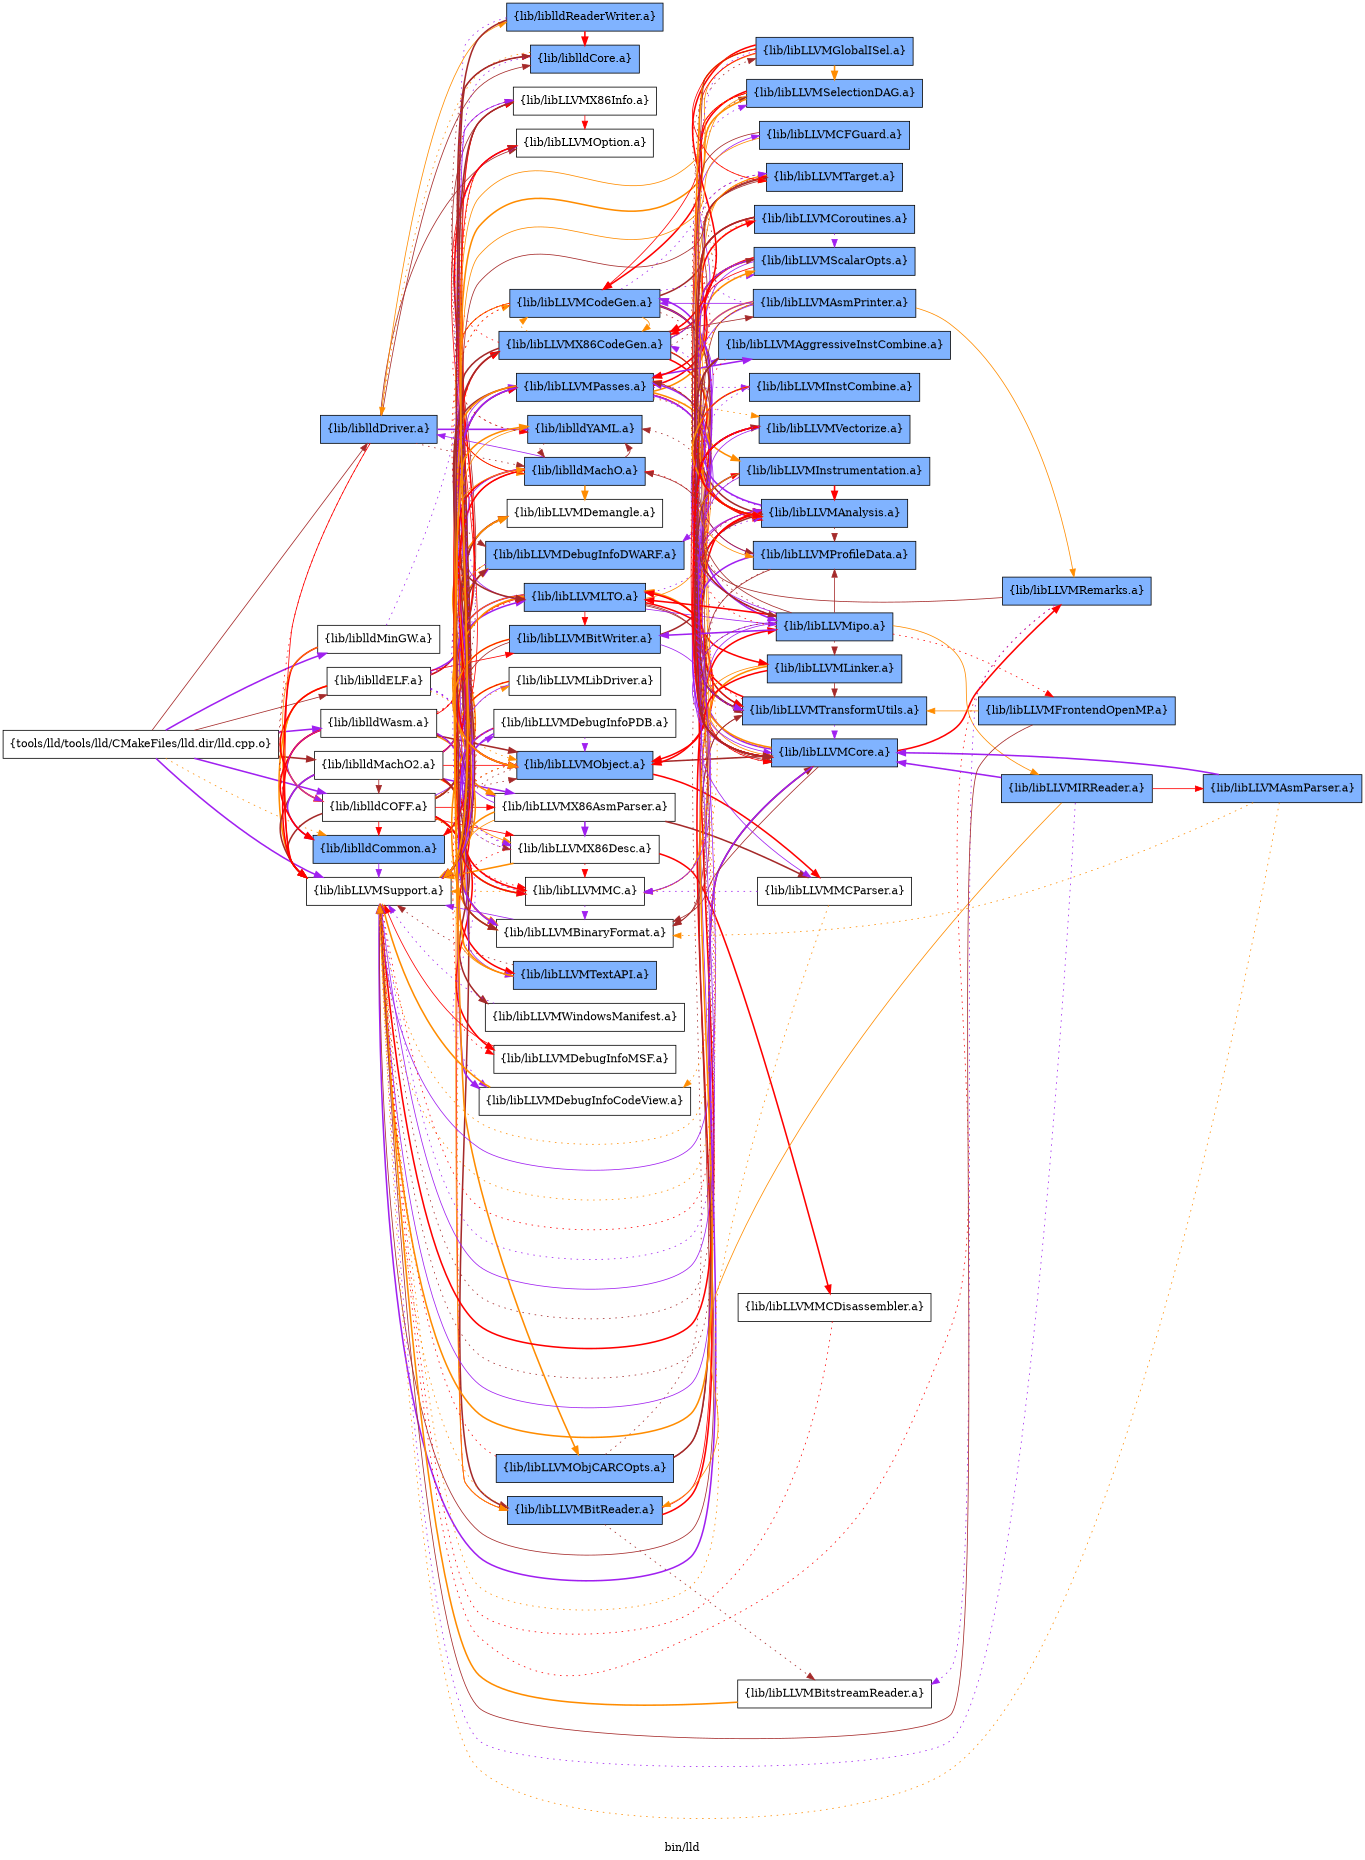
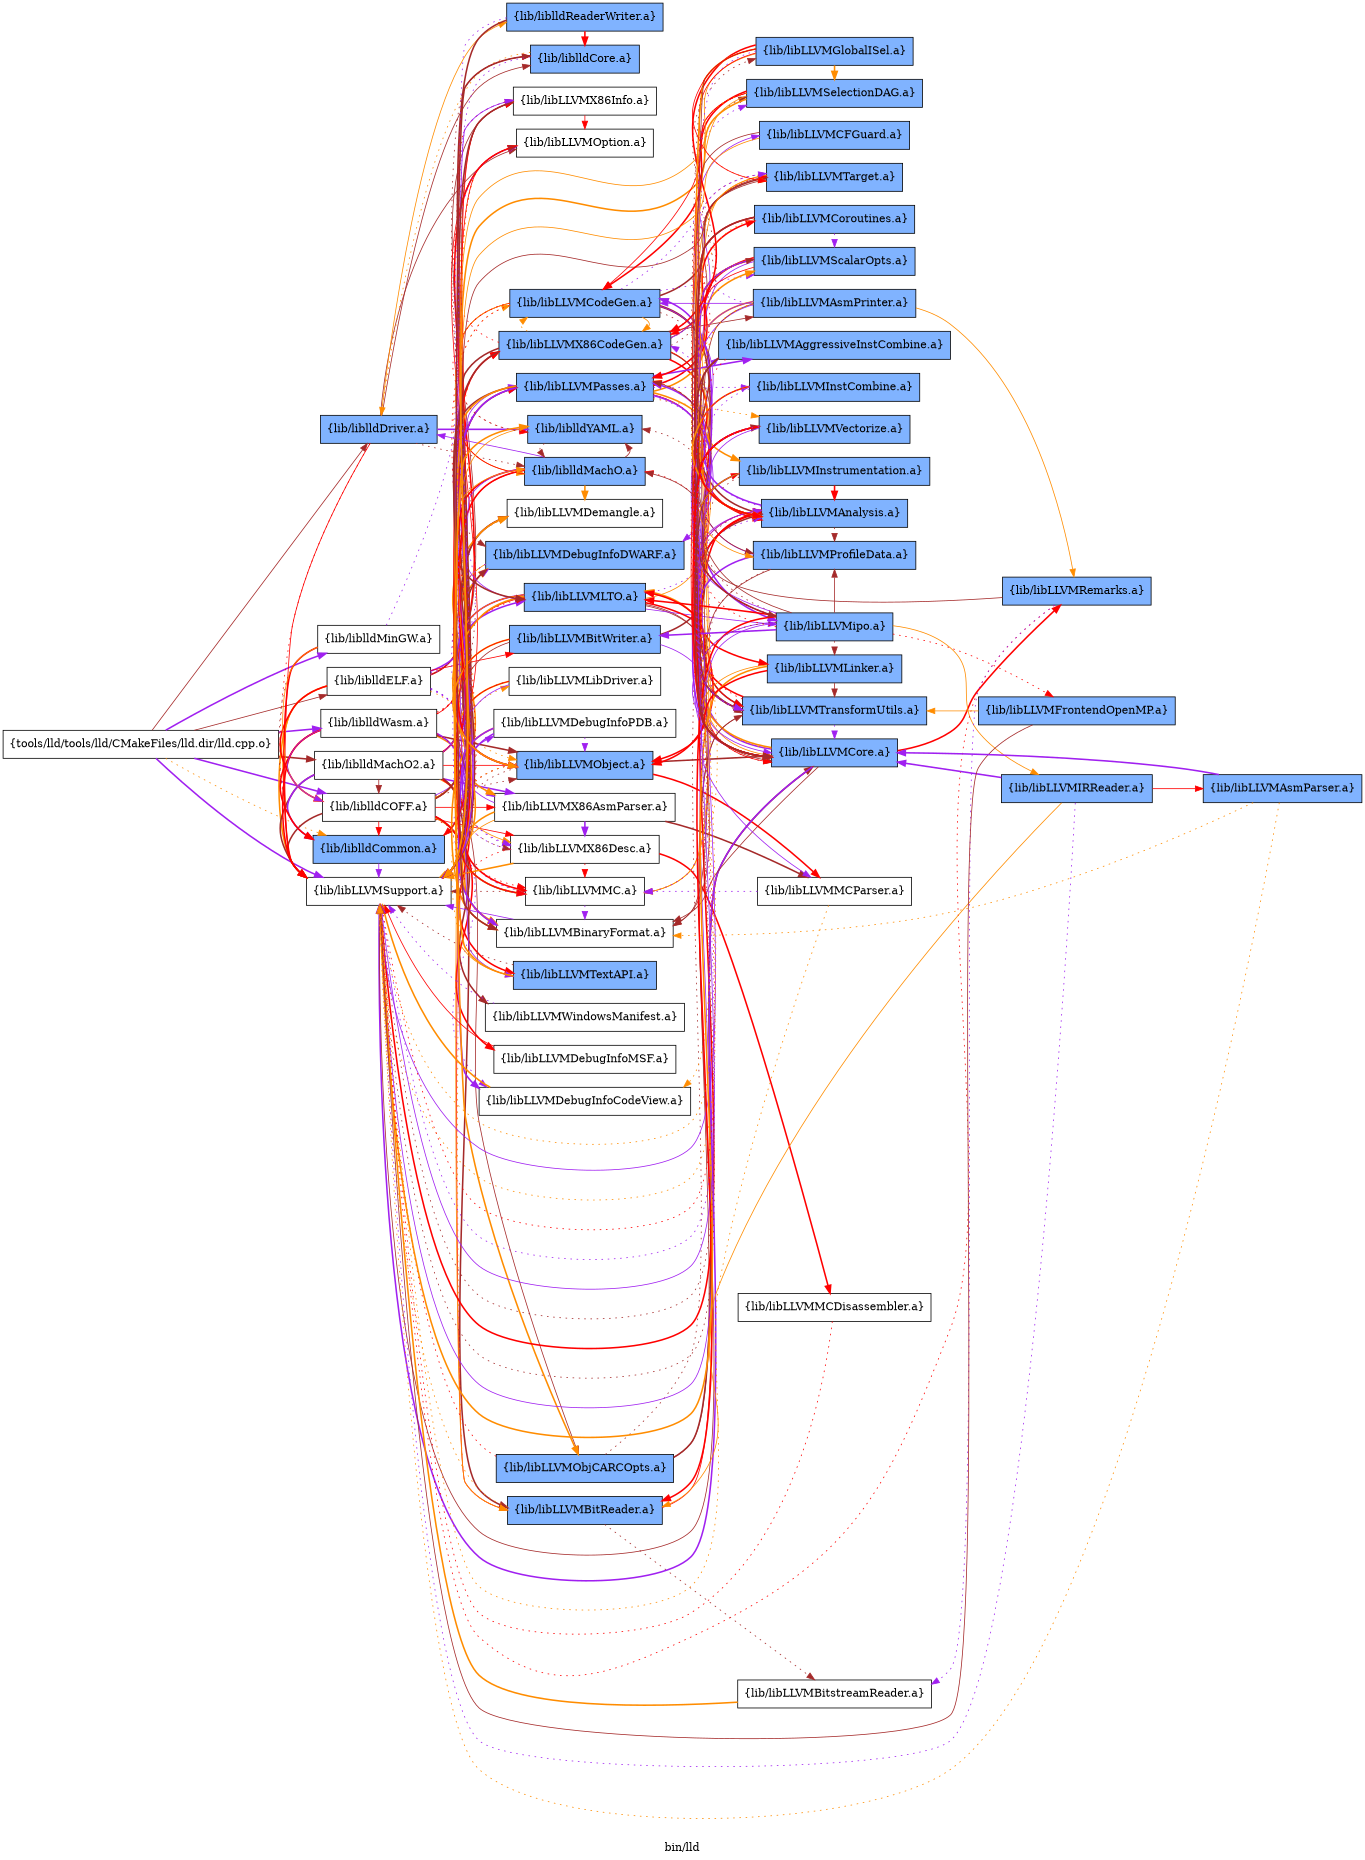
edge "{lib/libLLVMLTO.a}" -> "{lib/libLLVMBitWriter.a}": removed
edge "{lib/libLLVMInstrumentation.a}" -> "{lib/libLLVMMC.a}": removed
edge "{lib/libLLVMDebugInfoPDB.a}" -> "{lib/libLLVMDebugInfoMSF.a}": removed
edge "{lib/libLLVMMC.a}" -> "{lib/libLLVMSupport.a}": color darkorange -> brown
edge "{lib/libLLVMBitReader.a}" -> "{lib/libLLVMipo.a}": reversed
edge "{lib/liblldMachO2.a}" -> "{lib/libLLVMObjCARCOpts.a}": added
